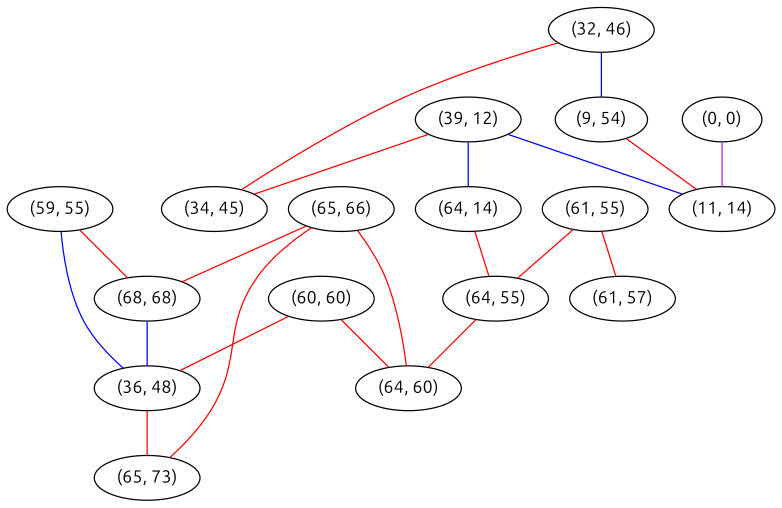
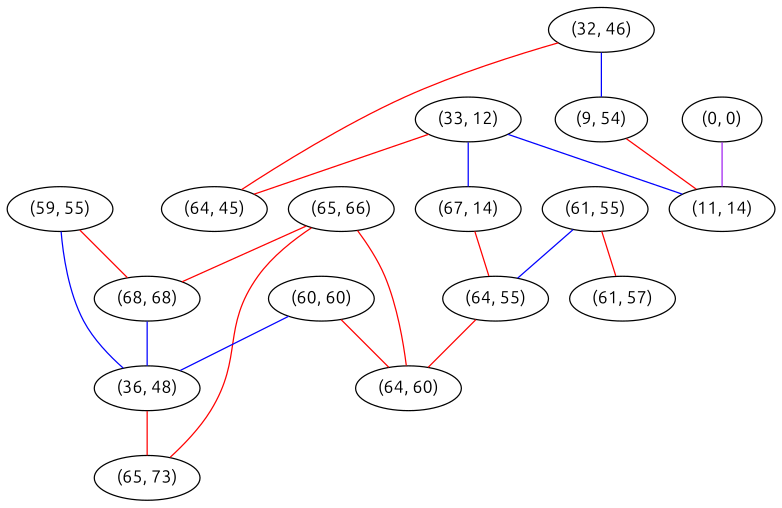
node "(39, 12)": label "(39, 12)" -> "(33, 12)"
node "(34, 45)": label "(34, 45)" -> "(64, 45)"
node "(64, 14)": label "(64, 14)" -> "(67, 14)"
edge "(61, 55)" -- "(64, 55)": color red -> blue
edge "(60, 60)" -- "(36, 48)": color red -> blue
